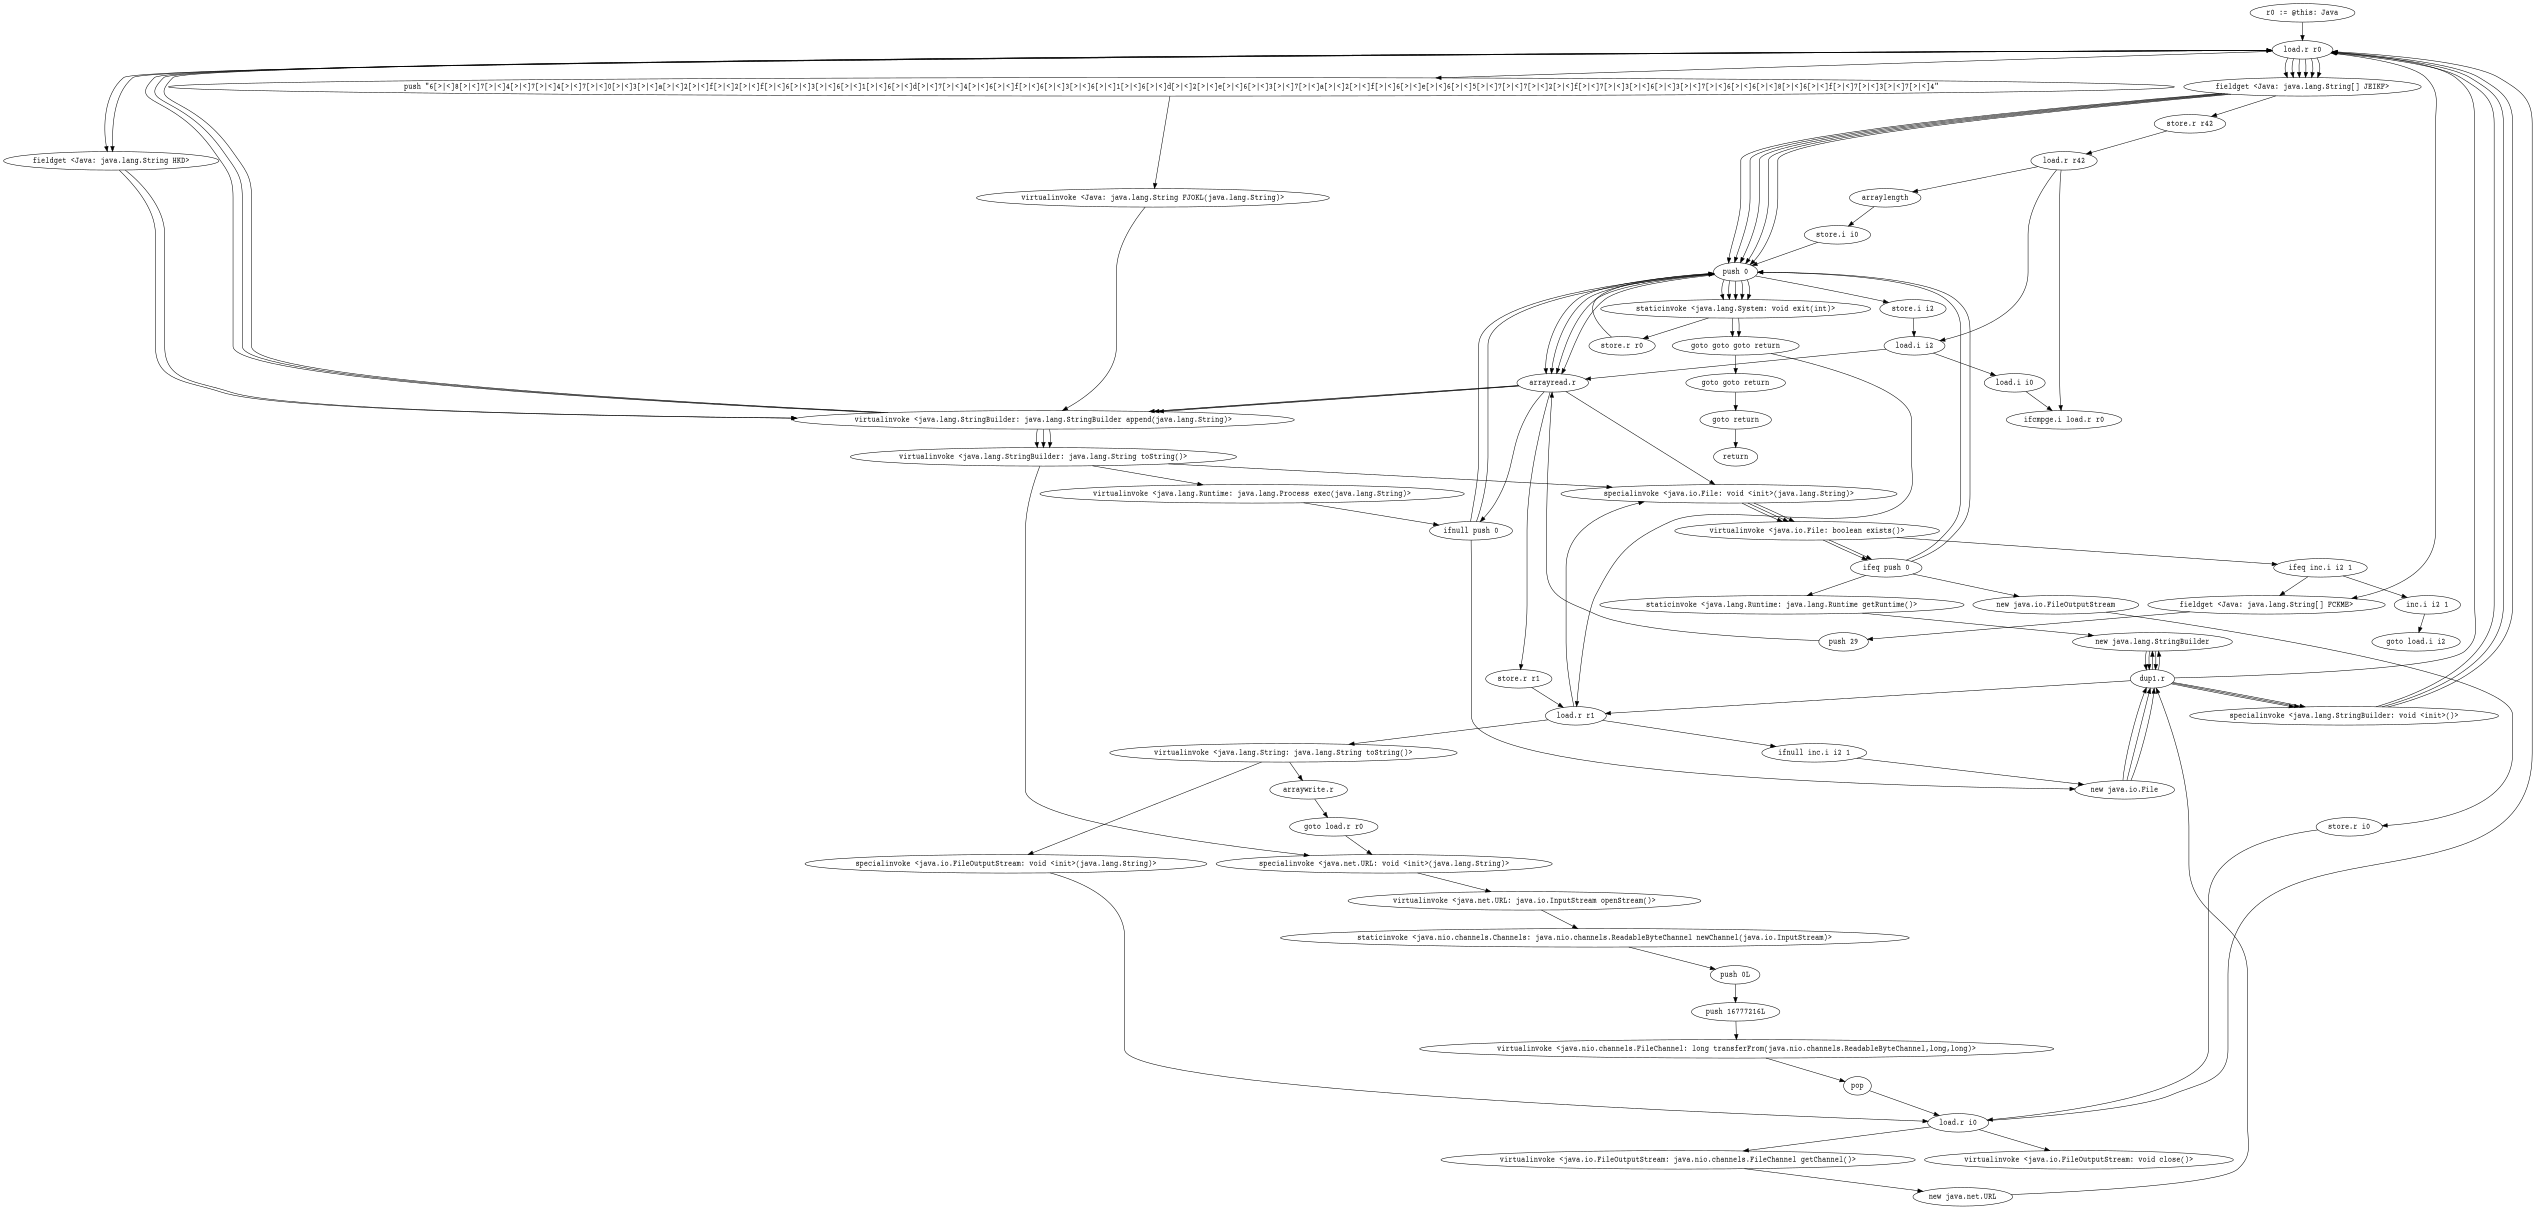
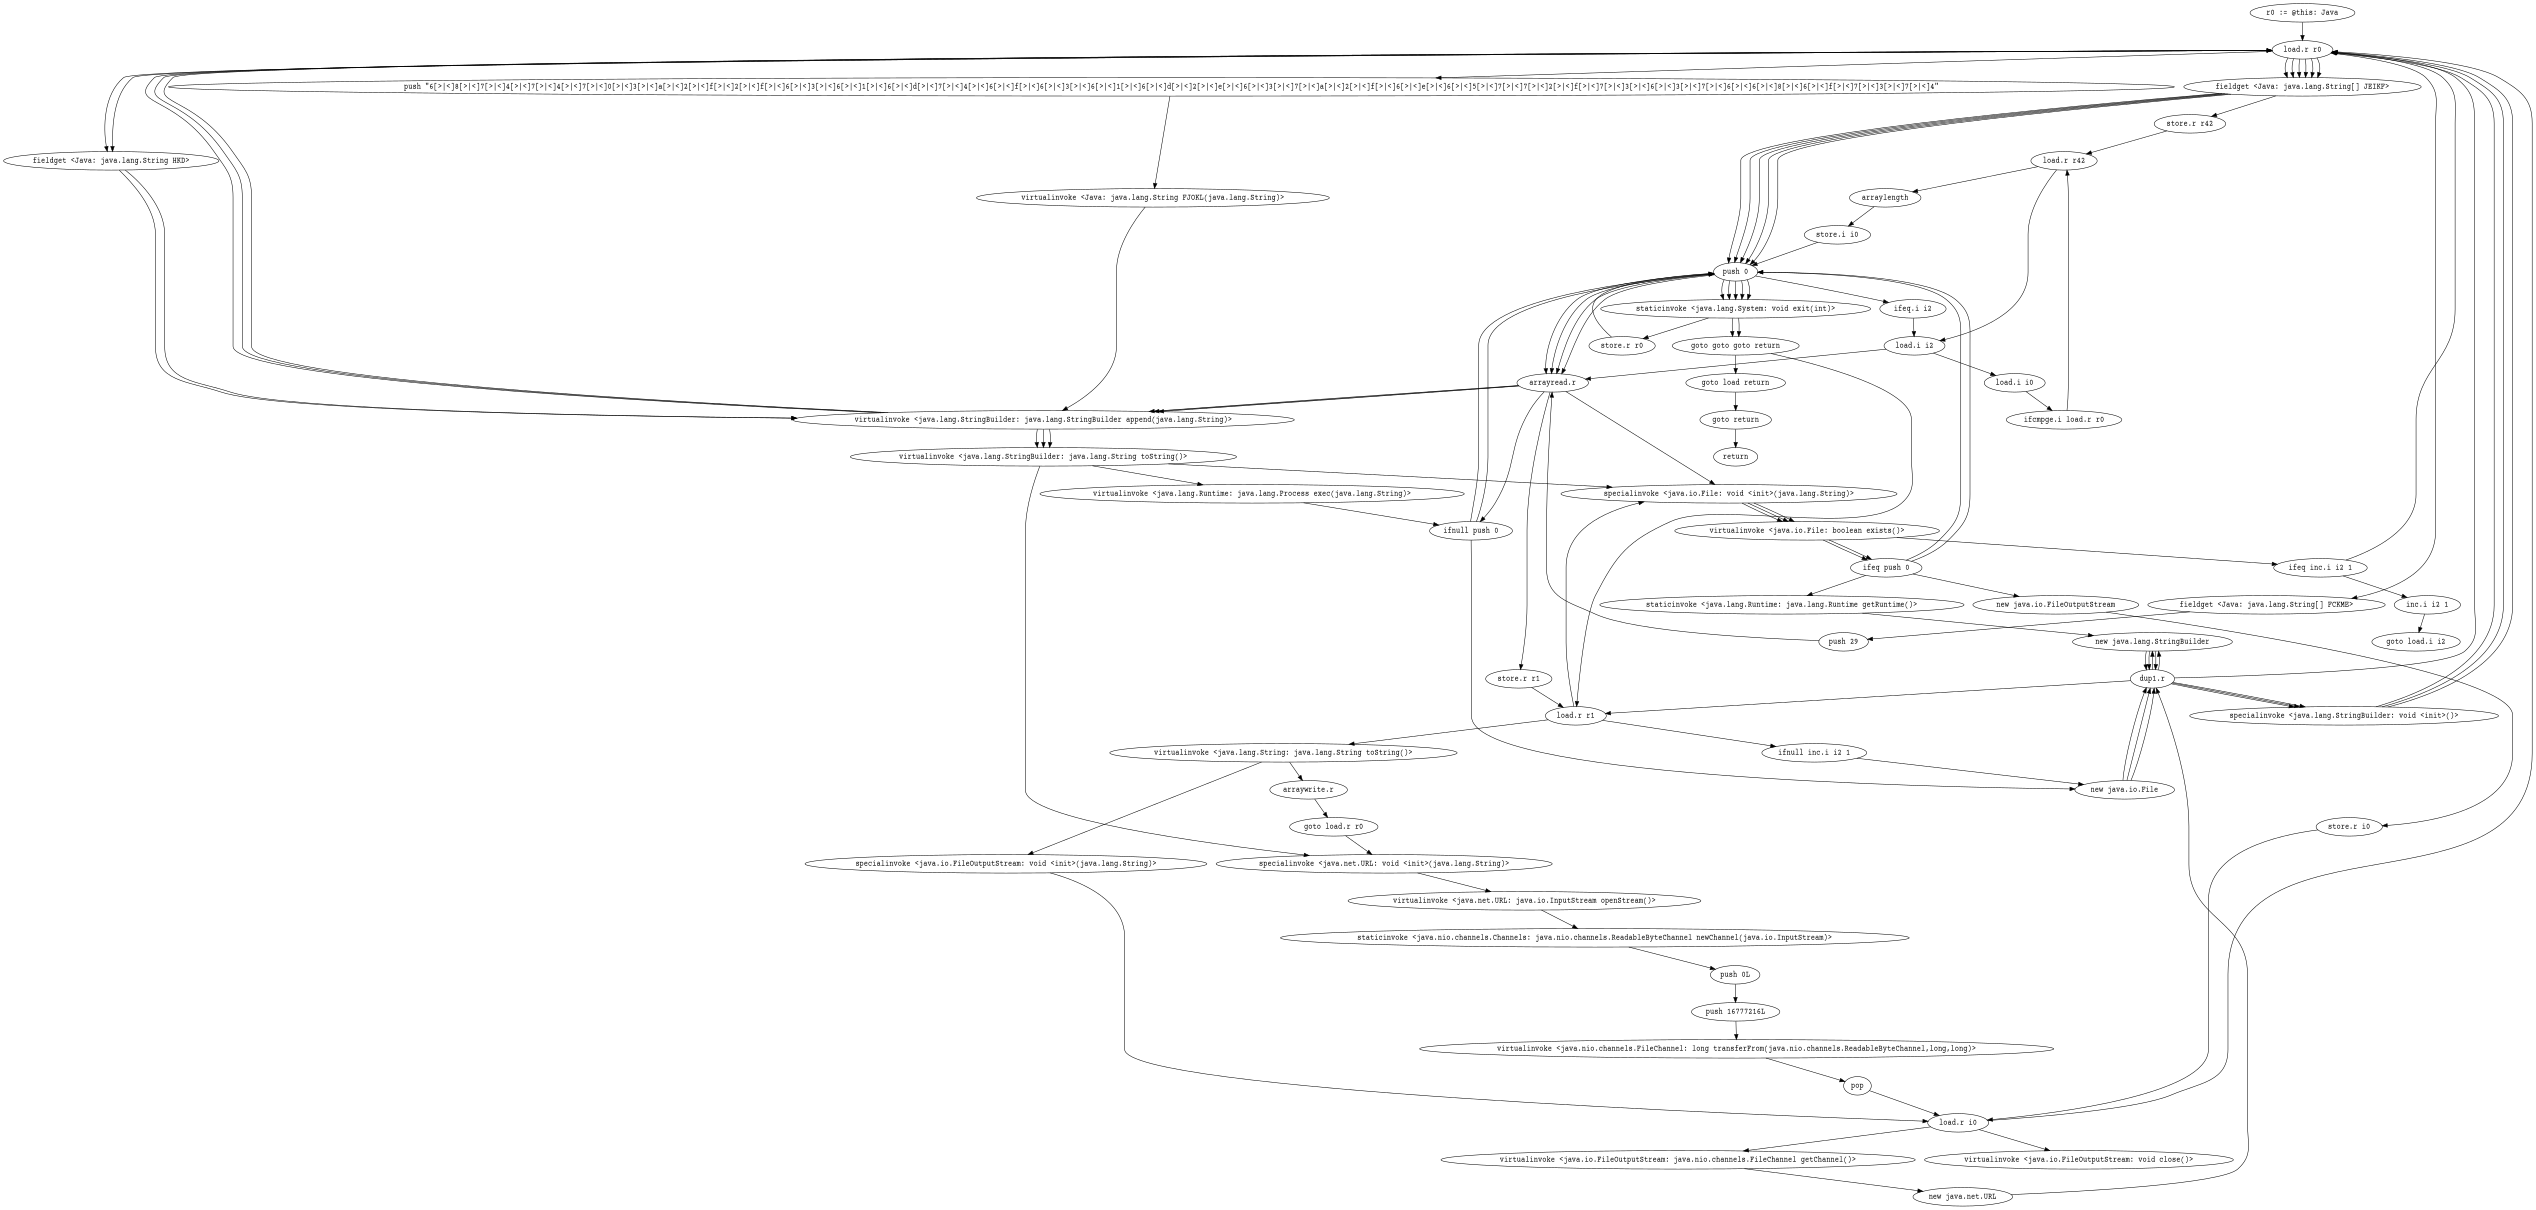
edge "load.r r42" -> "ifcmpge.i load.r r0": reversed
node "store.i i2": label "store.i i2" -> "ifeq.i i2"
node "goto goto return": label "goto goto return" -> "goto load return"
edge "ifeq inc.i i2 1" -> "fieldget <Java: java.lang.String[] FCKME>": now "ifeq inc.i i2 1" -> "load.r r0"
